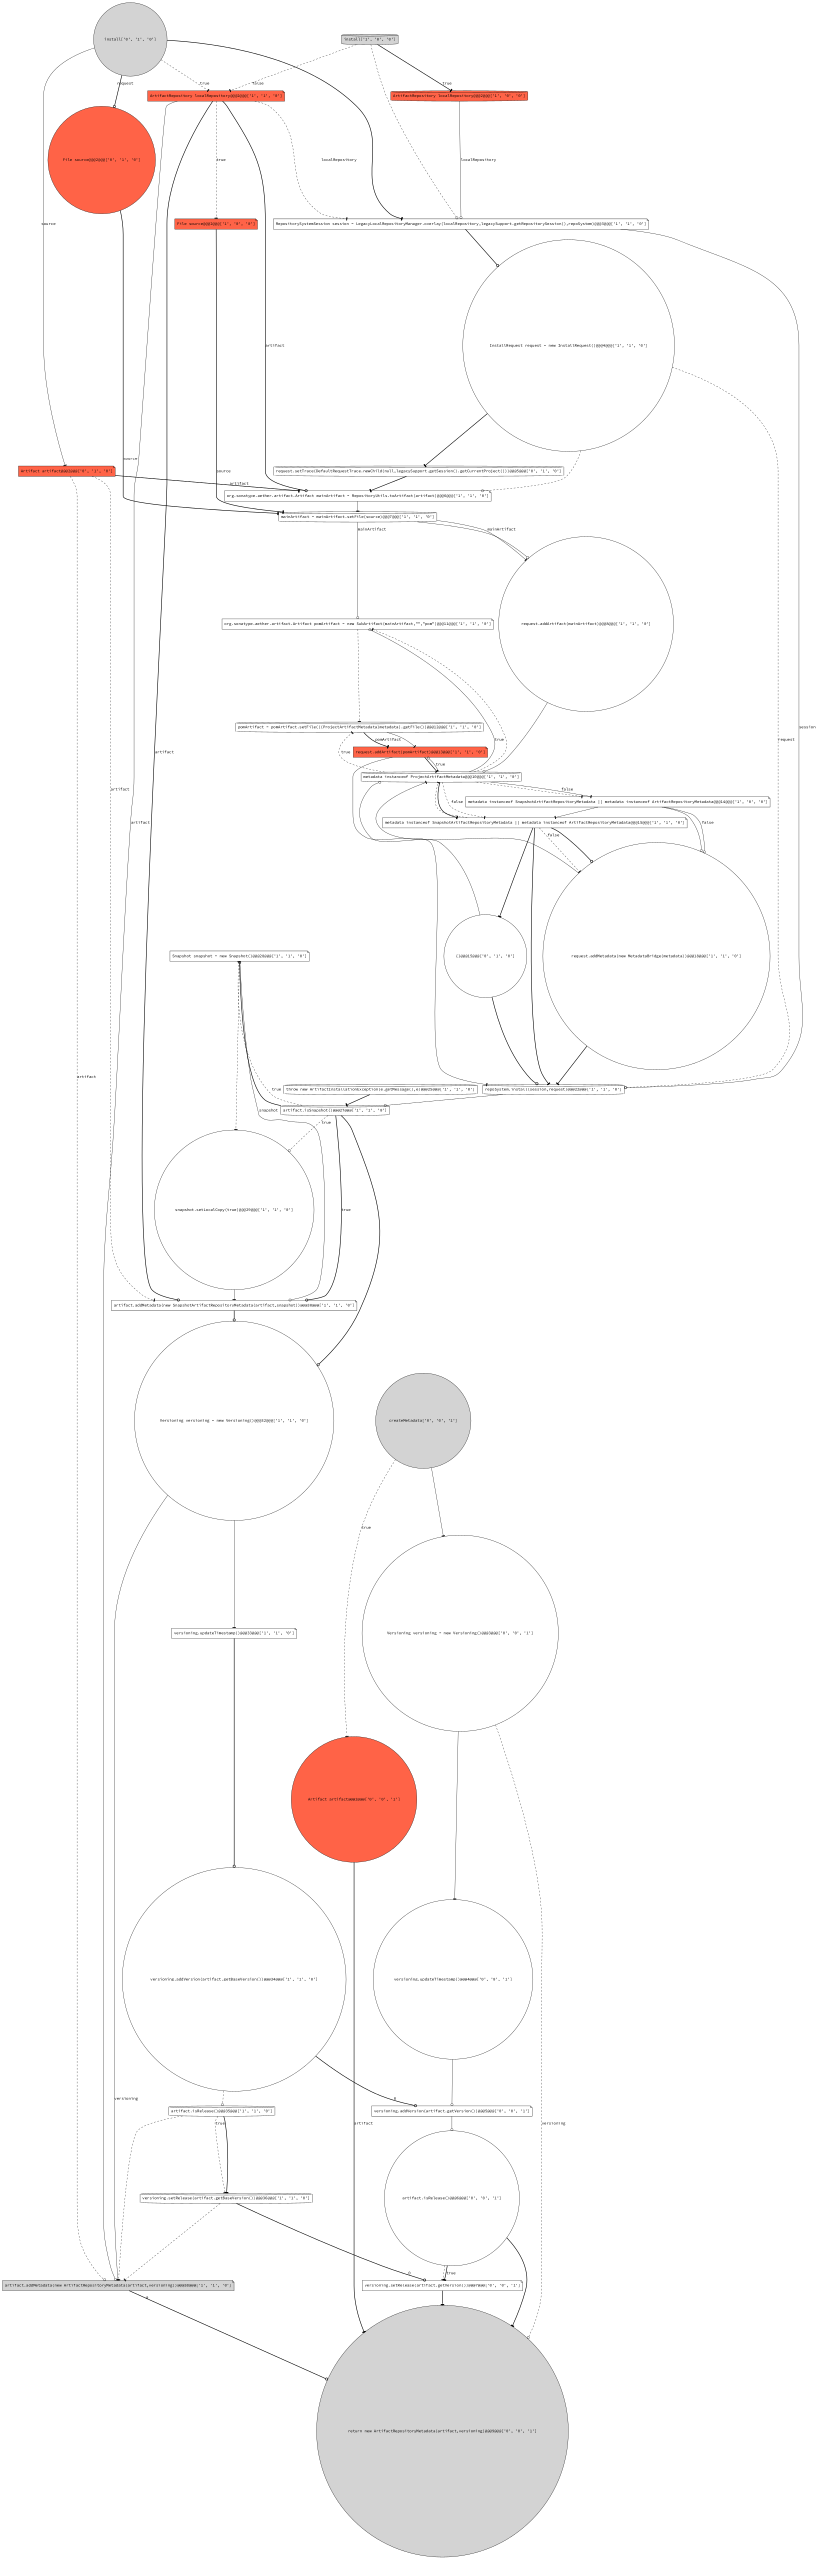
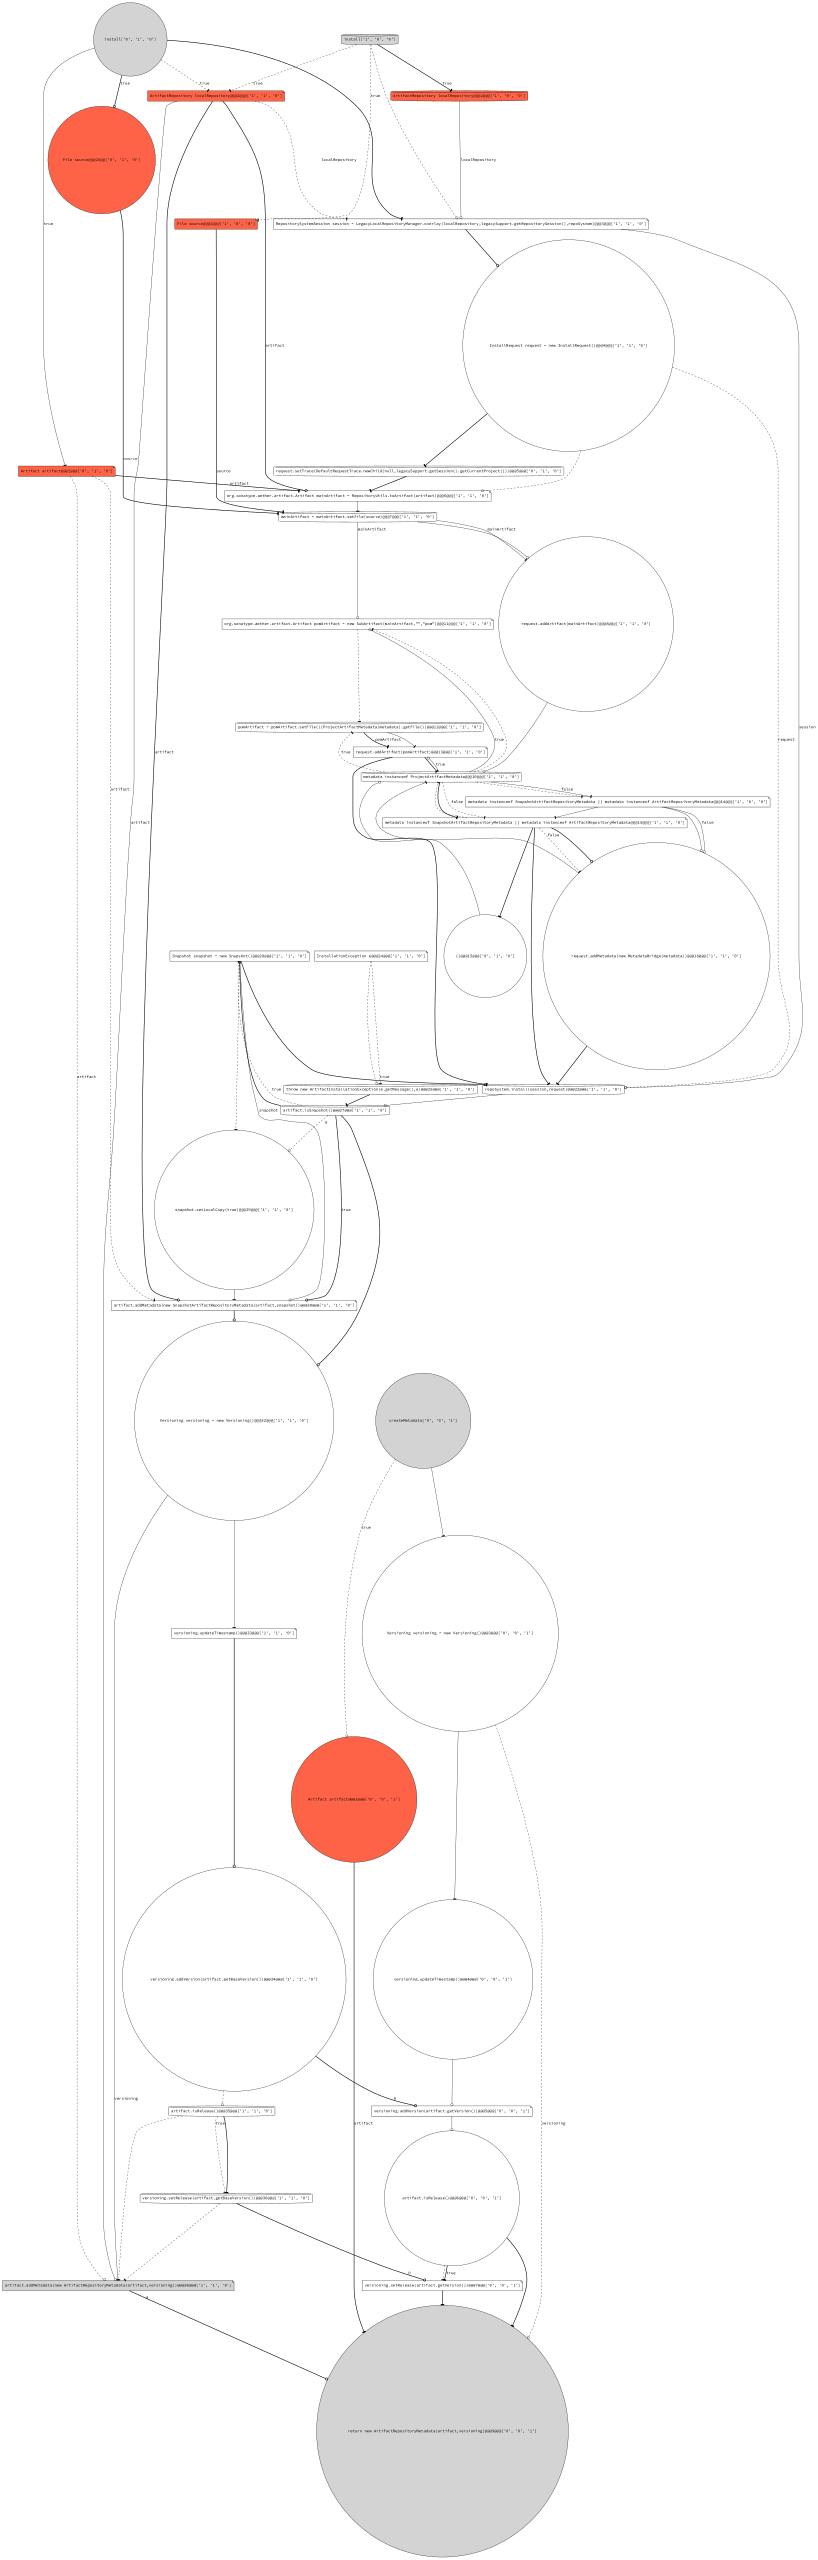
edge "install['0', '1', '0']" -> "File source@@@2@@@['0', '1', '0']": label "request" -> "true"
edge "install['1', '0', '0']" -> "ArtifactRepository localRepository@@@2@@@['1', '1', '0']": label "false" -> "true"
edge "ArtifactRepository localRepository@@@2@@@['1', '1', '0']" -> "File source@@@2@@@['1', '0', '0']": now "install['1', '0', '0']" -> "File source@@@2@@@['1', '0', '0']"
edge "install['0', '1', '0']" -> "Artifact artifact@@@2@@@['0', '1', '0']": label "source" -> "true"
node "request.addArtifact(pomArtifact)@@@13@@@['1', '1', '0']": fillcolor tomato -> white
edge "request.addArtifact(pomArtifact)@@@13@@@['1', '1', '0']" -> "repoSystem.install(session,request)@@@22@@@['1', '1', '0']": style solid -> bold
node "InstallationException e@@@24@@@['1', '1', '0']": added
edge "{}@@@15@@@['0', '1', '0']" -> "repoSystem.install(session,request)@@@22@@@['1', '1', '0']": now "Snapshot snapshot = new Snapshot()@@@28@@@['1', '1', '0']" -> "repoSystem.install(session,request)@@@22@@@['1', '1', '0']"
edge "artifact.isSnapshot()@@@27@@@['1', '1', '0']" -> "snapshot.setLocalCopy(true)@@@29@@@['1', '1', '0']": label "true" -> "0"
edge "createMetadata['0', '0', '1']" -> "Artifact artifact@@@2@@@['0', '0', '1']": arrowhead tee -> odot
